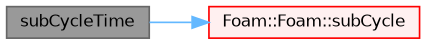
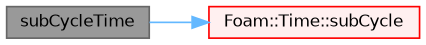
node "Foam::Foam::subCycle": label "Foam::Foam::subCycle" -> "Foam::Time::subCycle"
